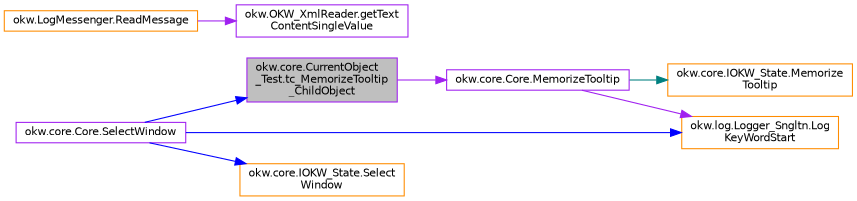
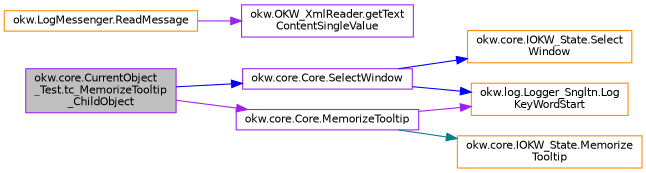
edge "okw.core.Core.SelectWindow" -> "okw.core.CurrentObject _Test.tc_MemorizeTooltip _ChildObject": reversed
